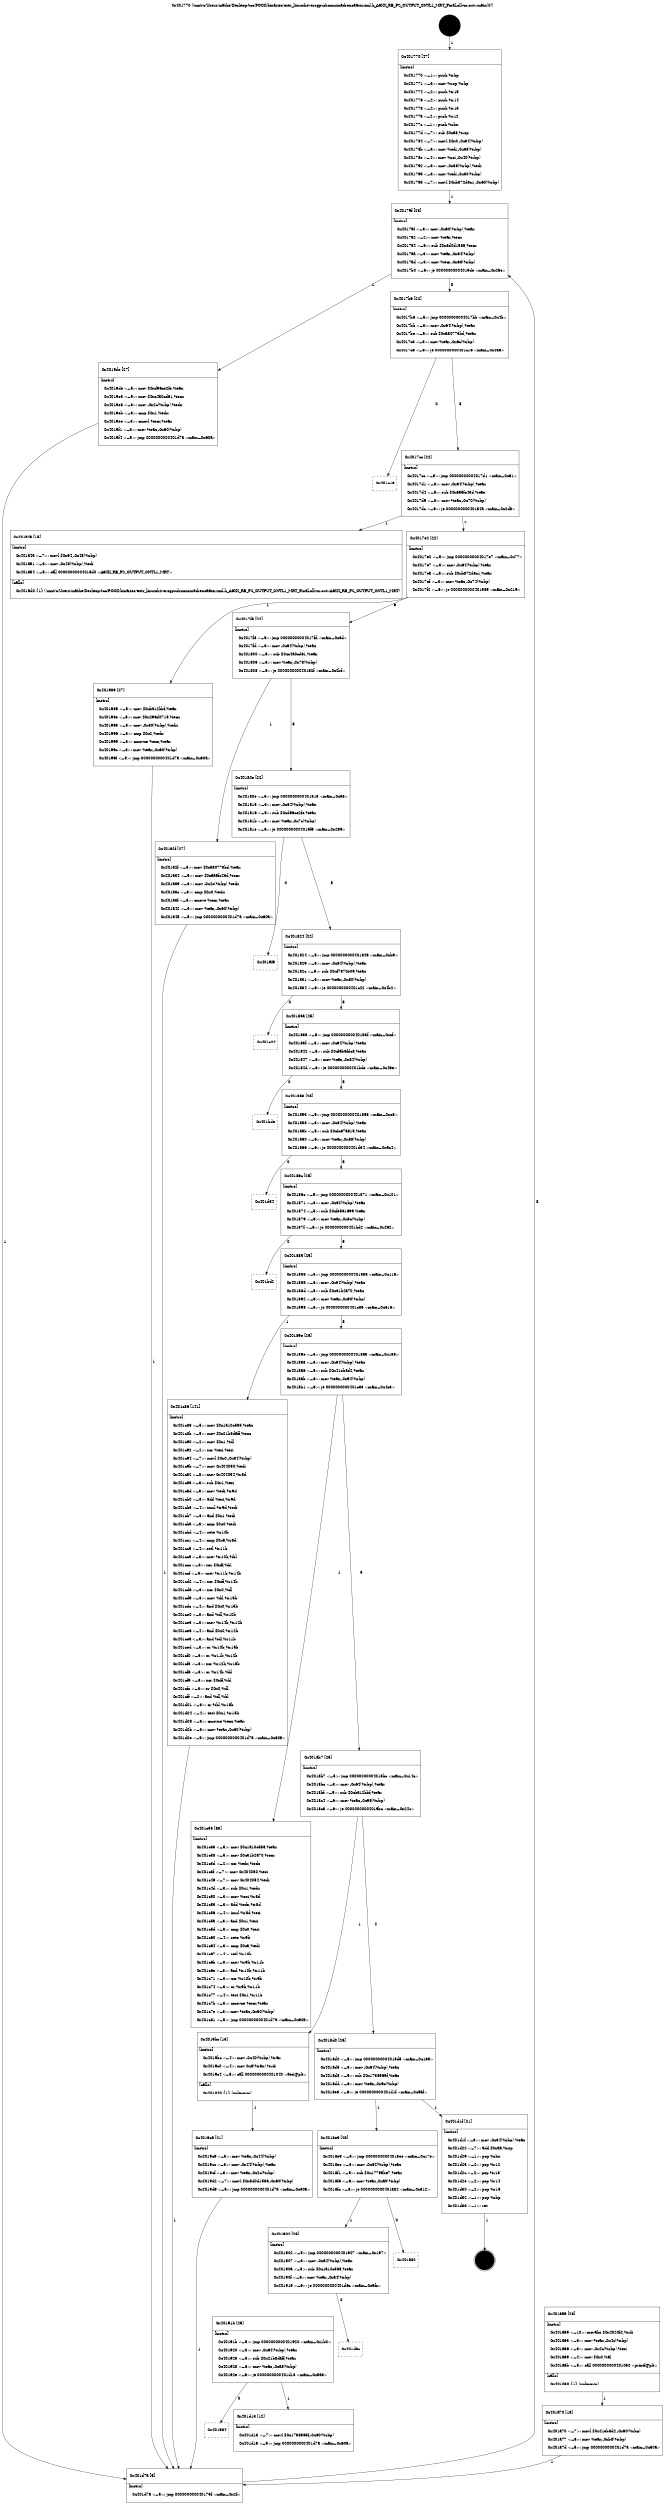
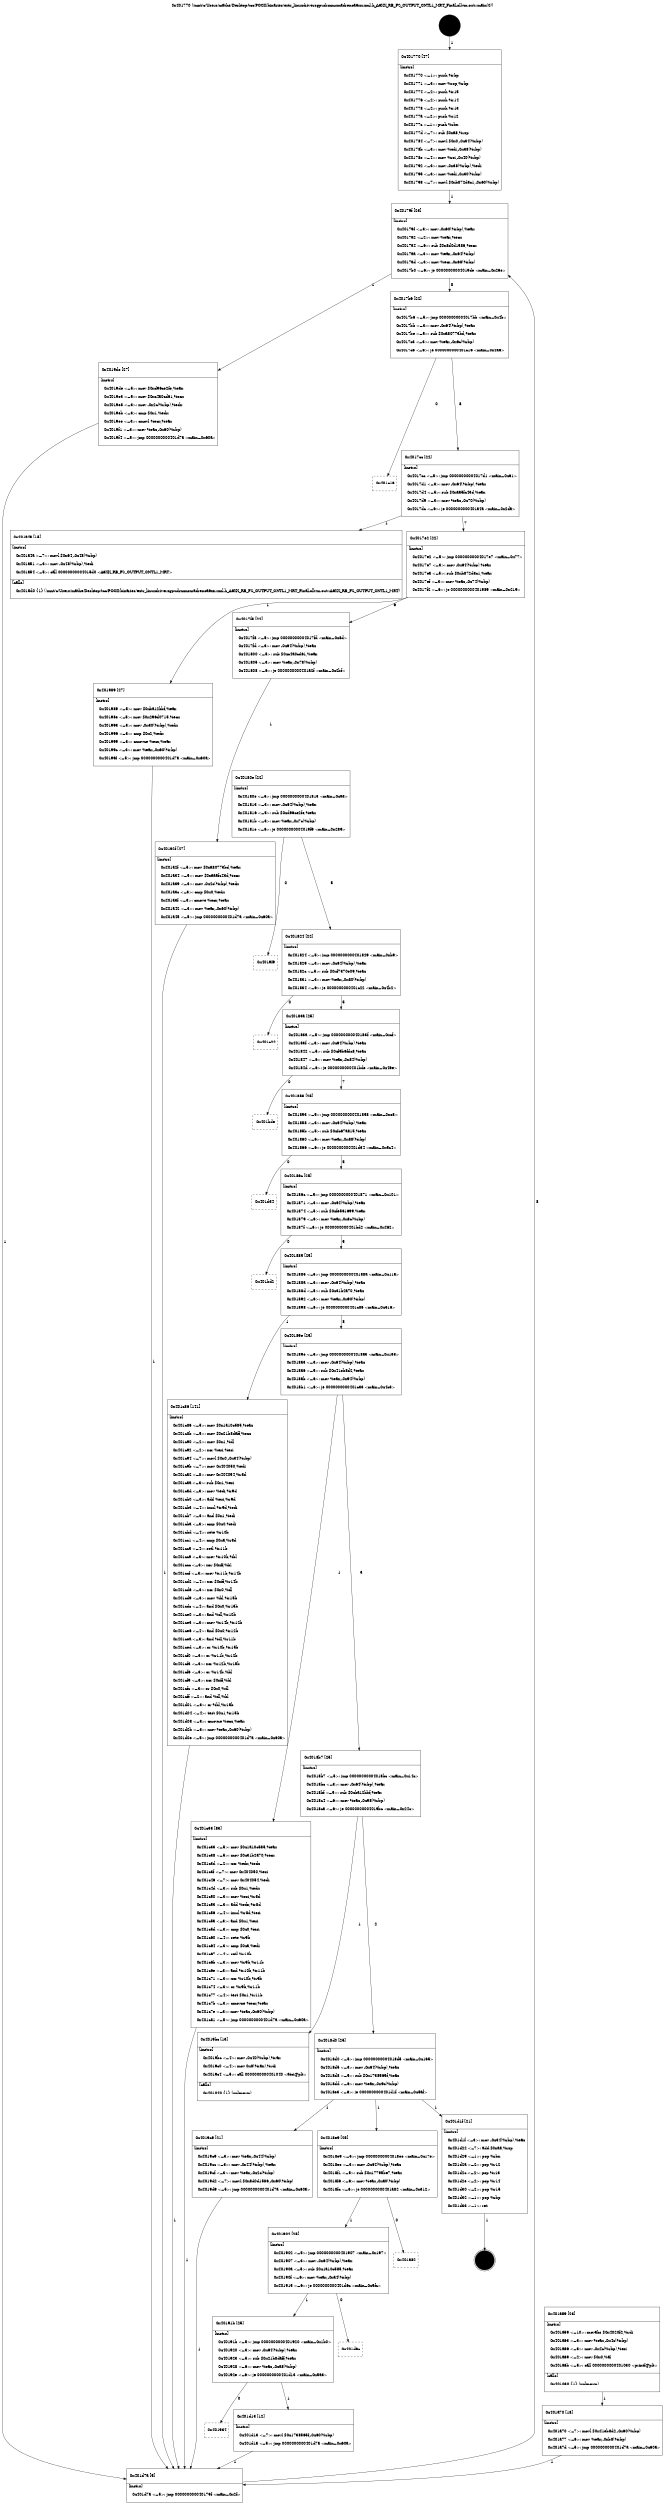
edge "0x4017f8 [22]" -> "0x40180e [22]": removed, label "5"
edge "0x40183a [25]" -> "0x401853 [25]": label " 5" -> " 7"
edge "0x4019bc [13]" -> "0x4019c9 [21]": now "0x4018d0 [25]" -> "0x4019c9 [21]"
edge "0x401c33 [83]" -> "0x401d7a [5]": added, label "1"
edge "0x401902 [25]" -> "0x40191b [25]": added, label "1"
edge "0x401d13 [12]" -> "0x401d7a [5]": added, label "1"
